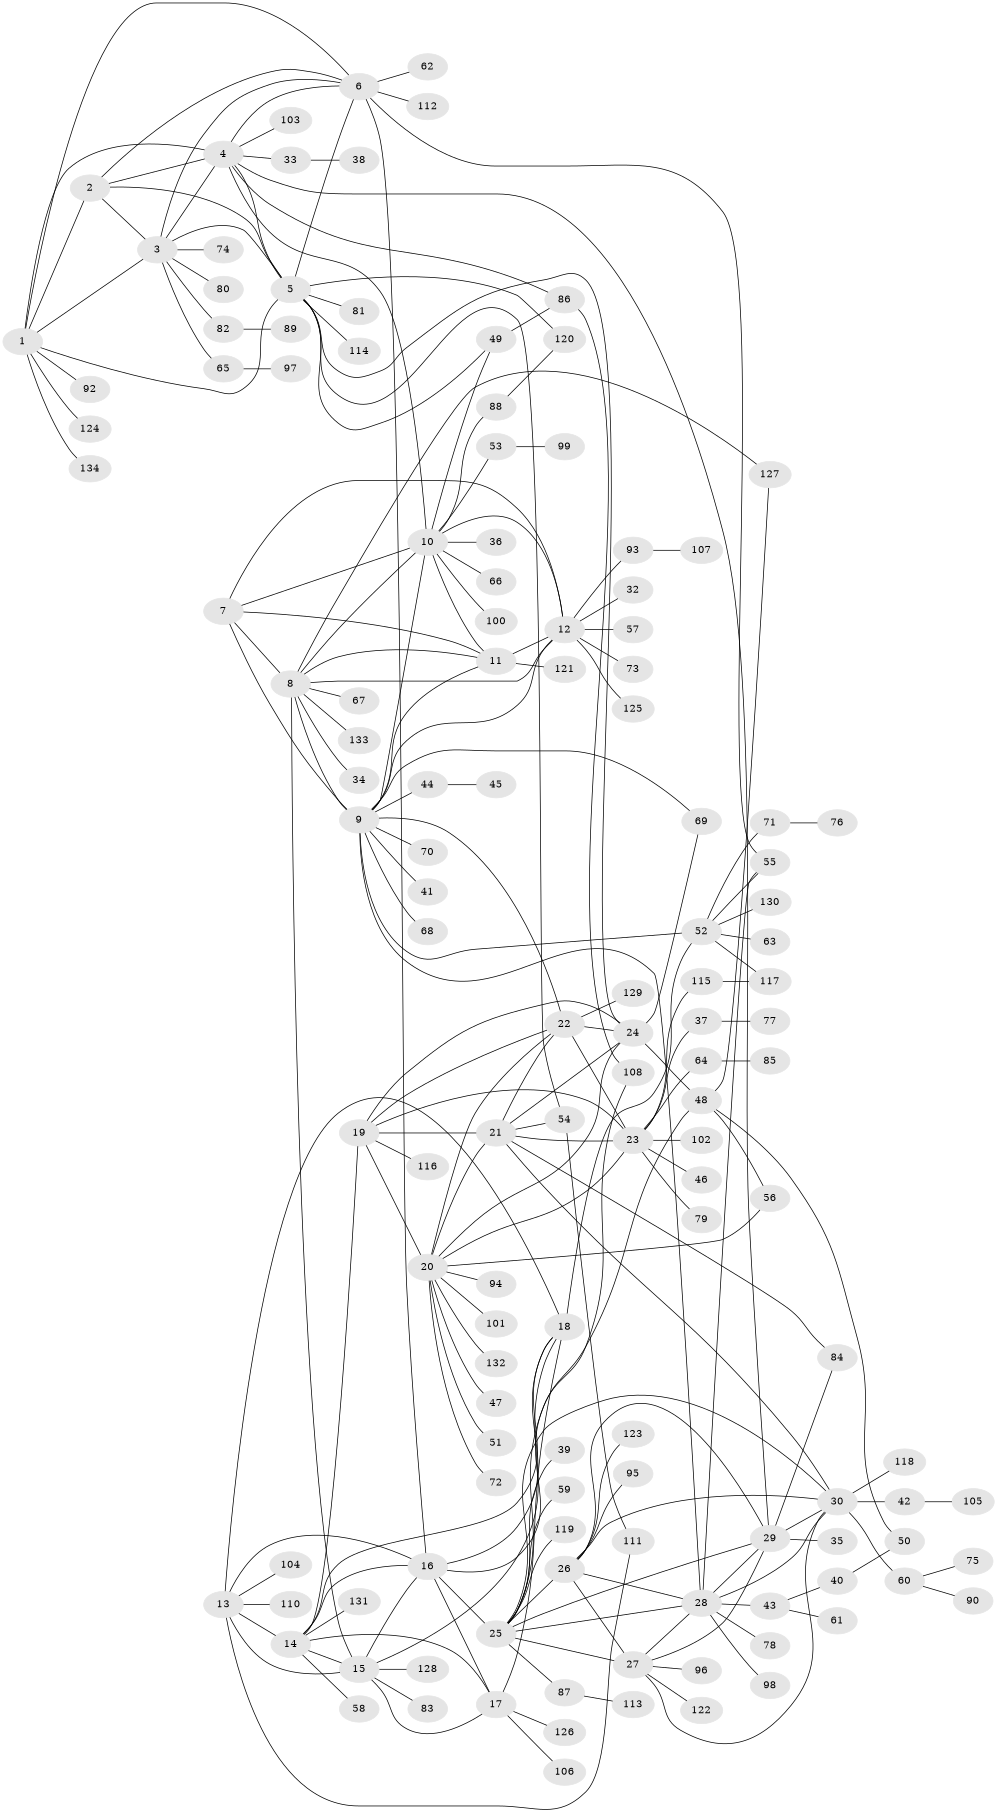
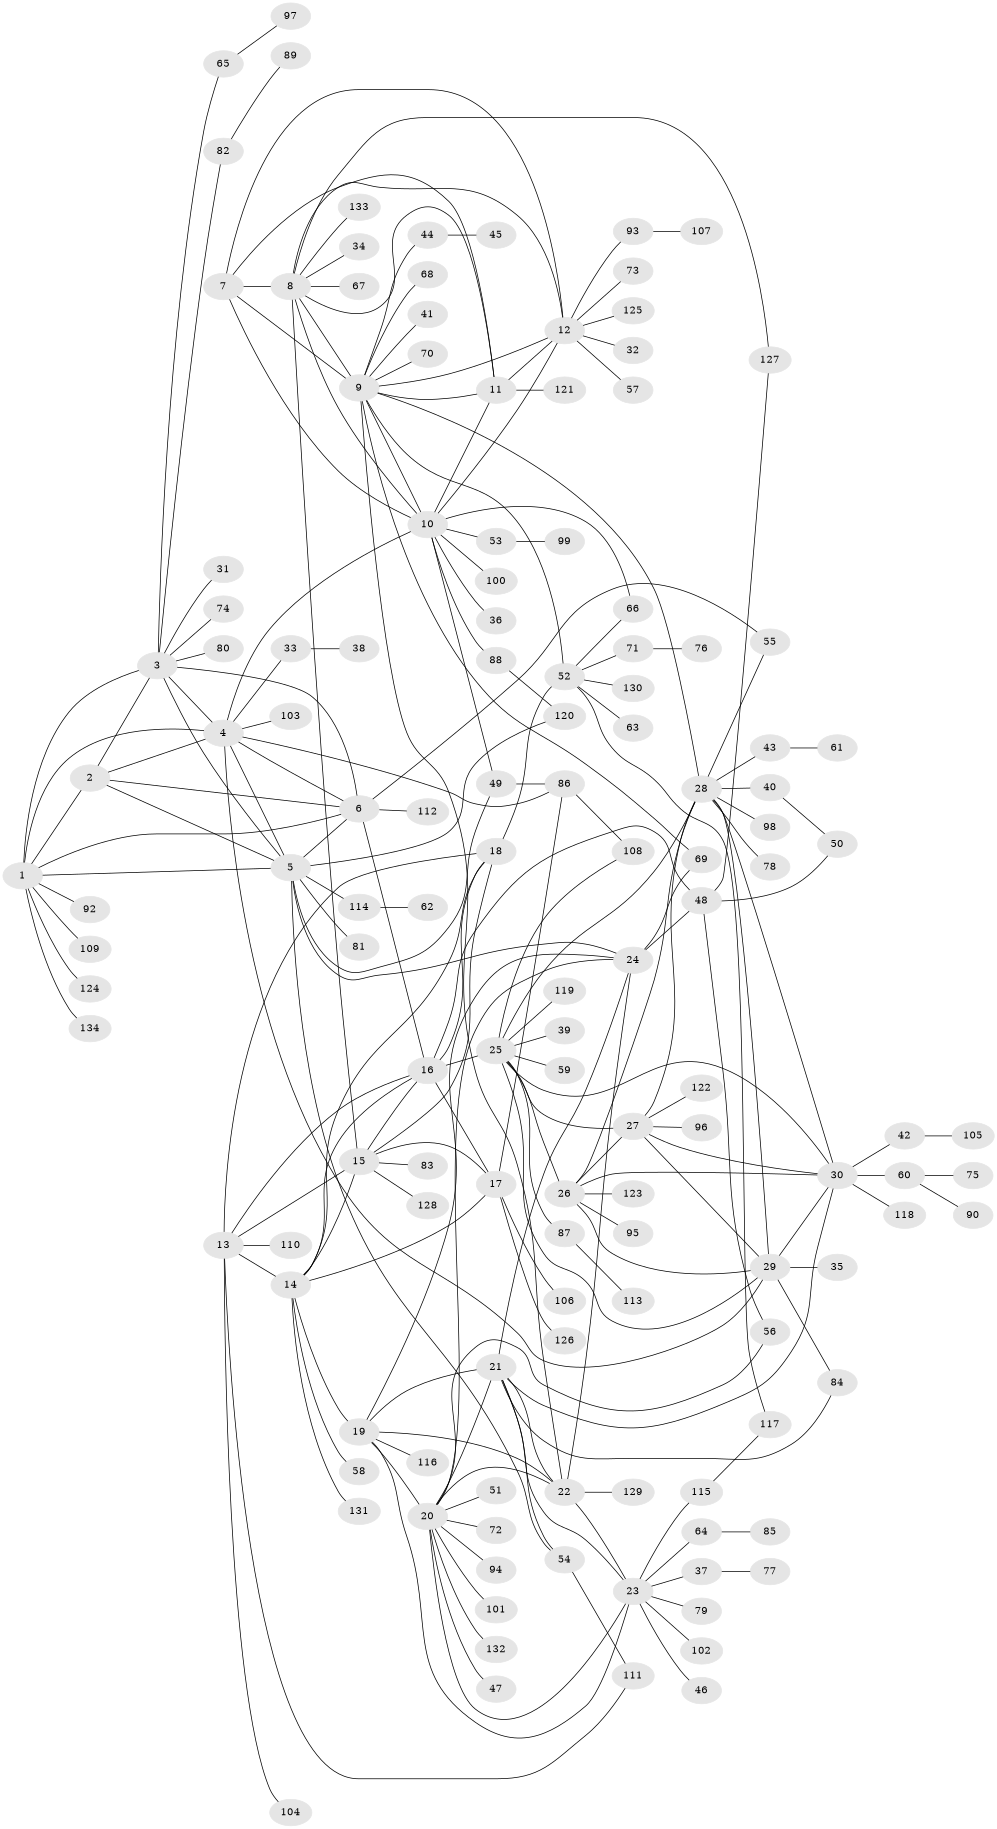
edge "62" -- "6": now "62" -- "114"
node "31": added
edge "55" -- "52": now "66" -- "52"
node "109": added
edge "18" -- "17": now "86" -- "17"
edge "40" -- "43": now "40" -- "28"
